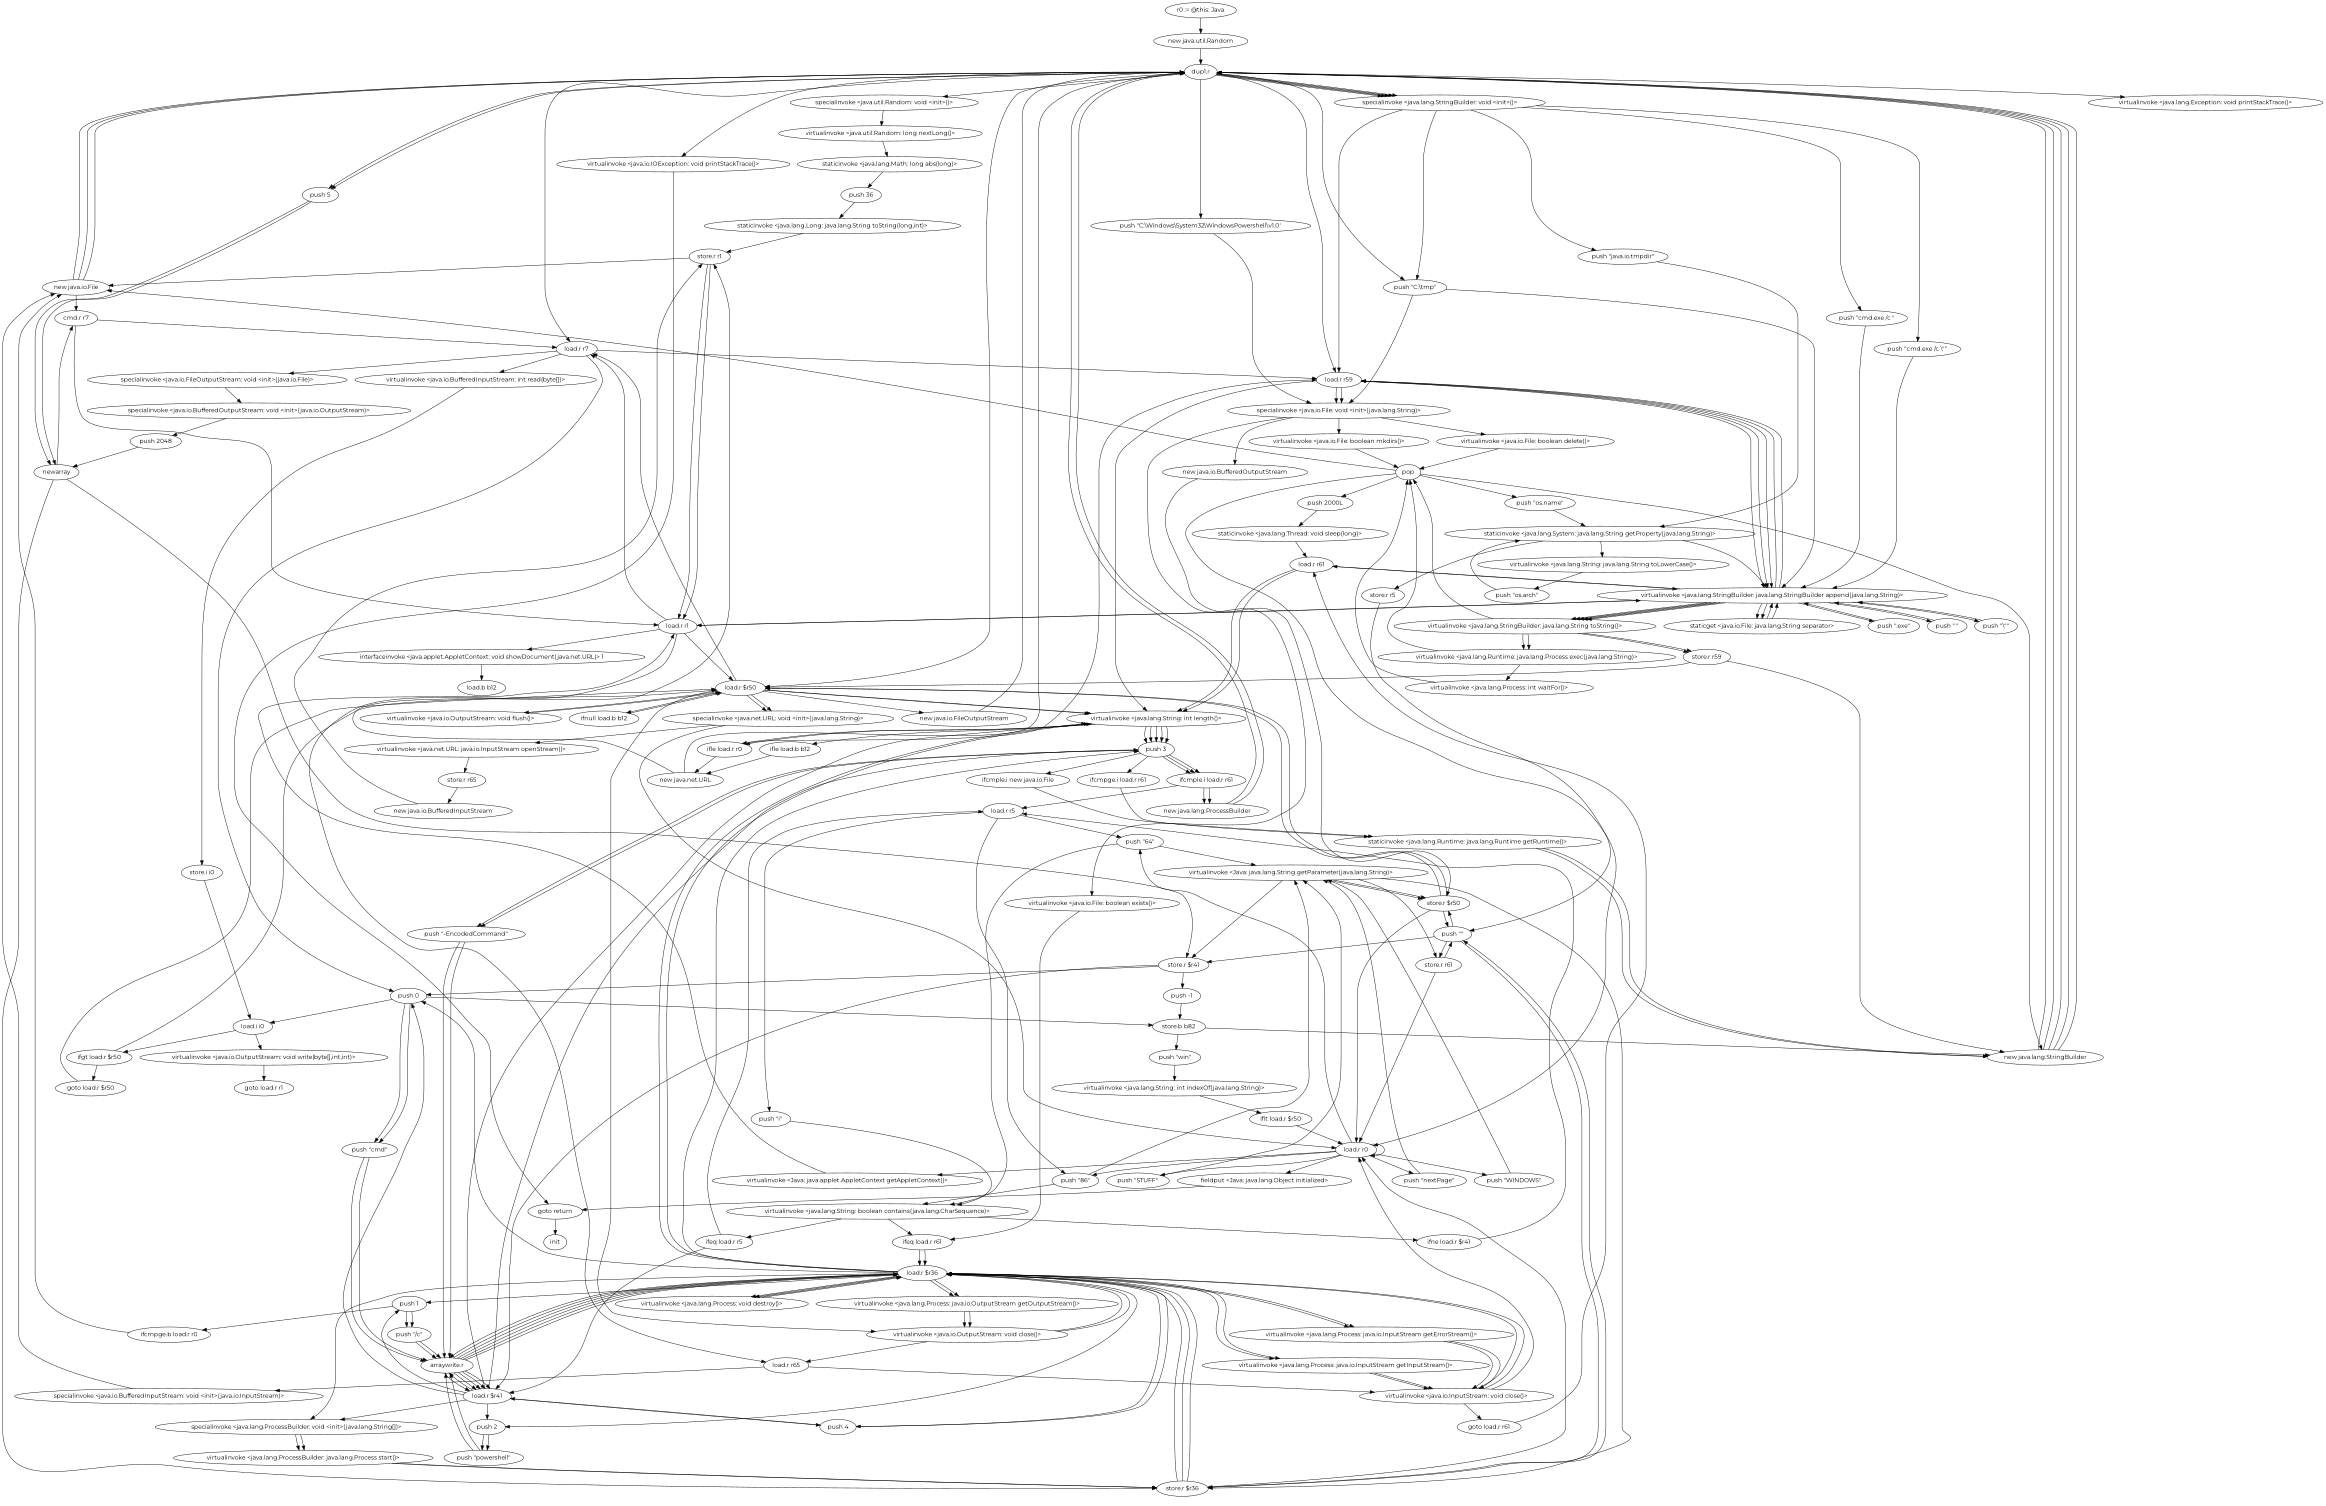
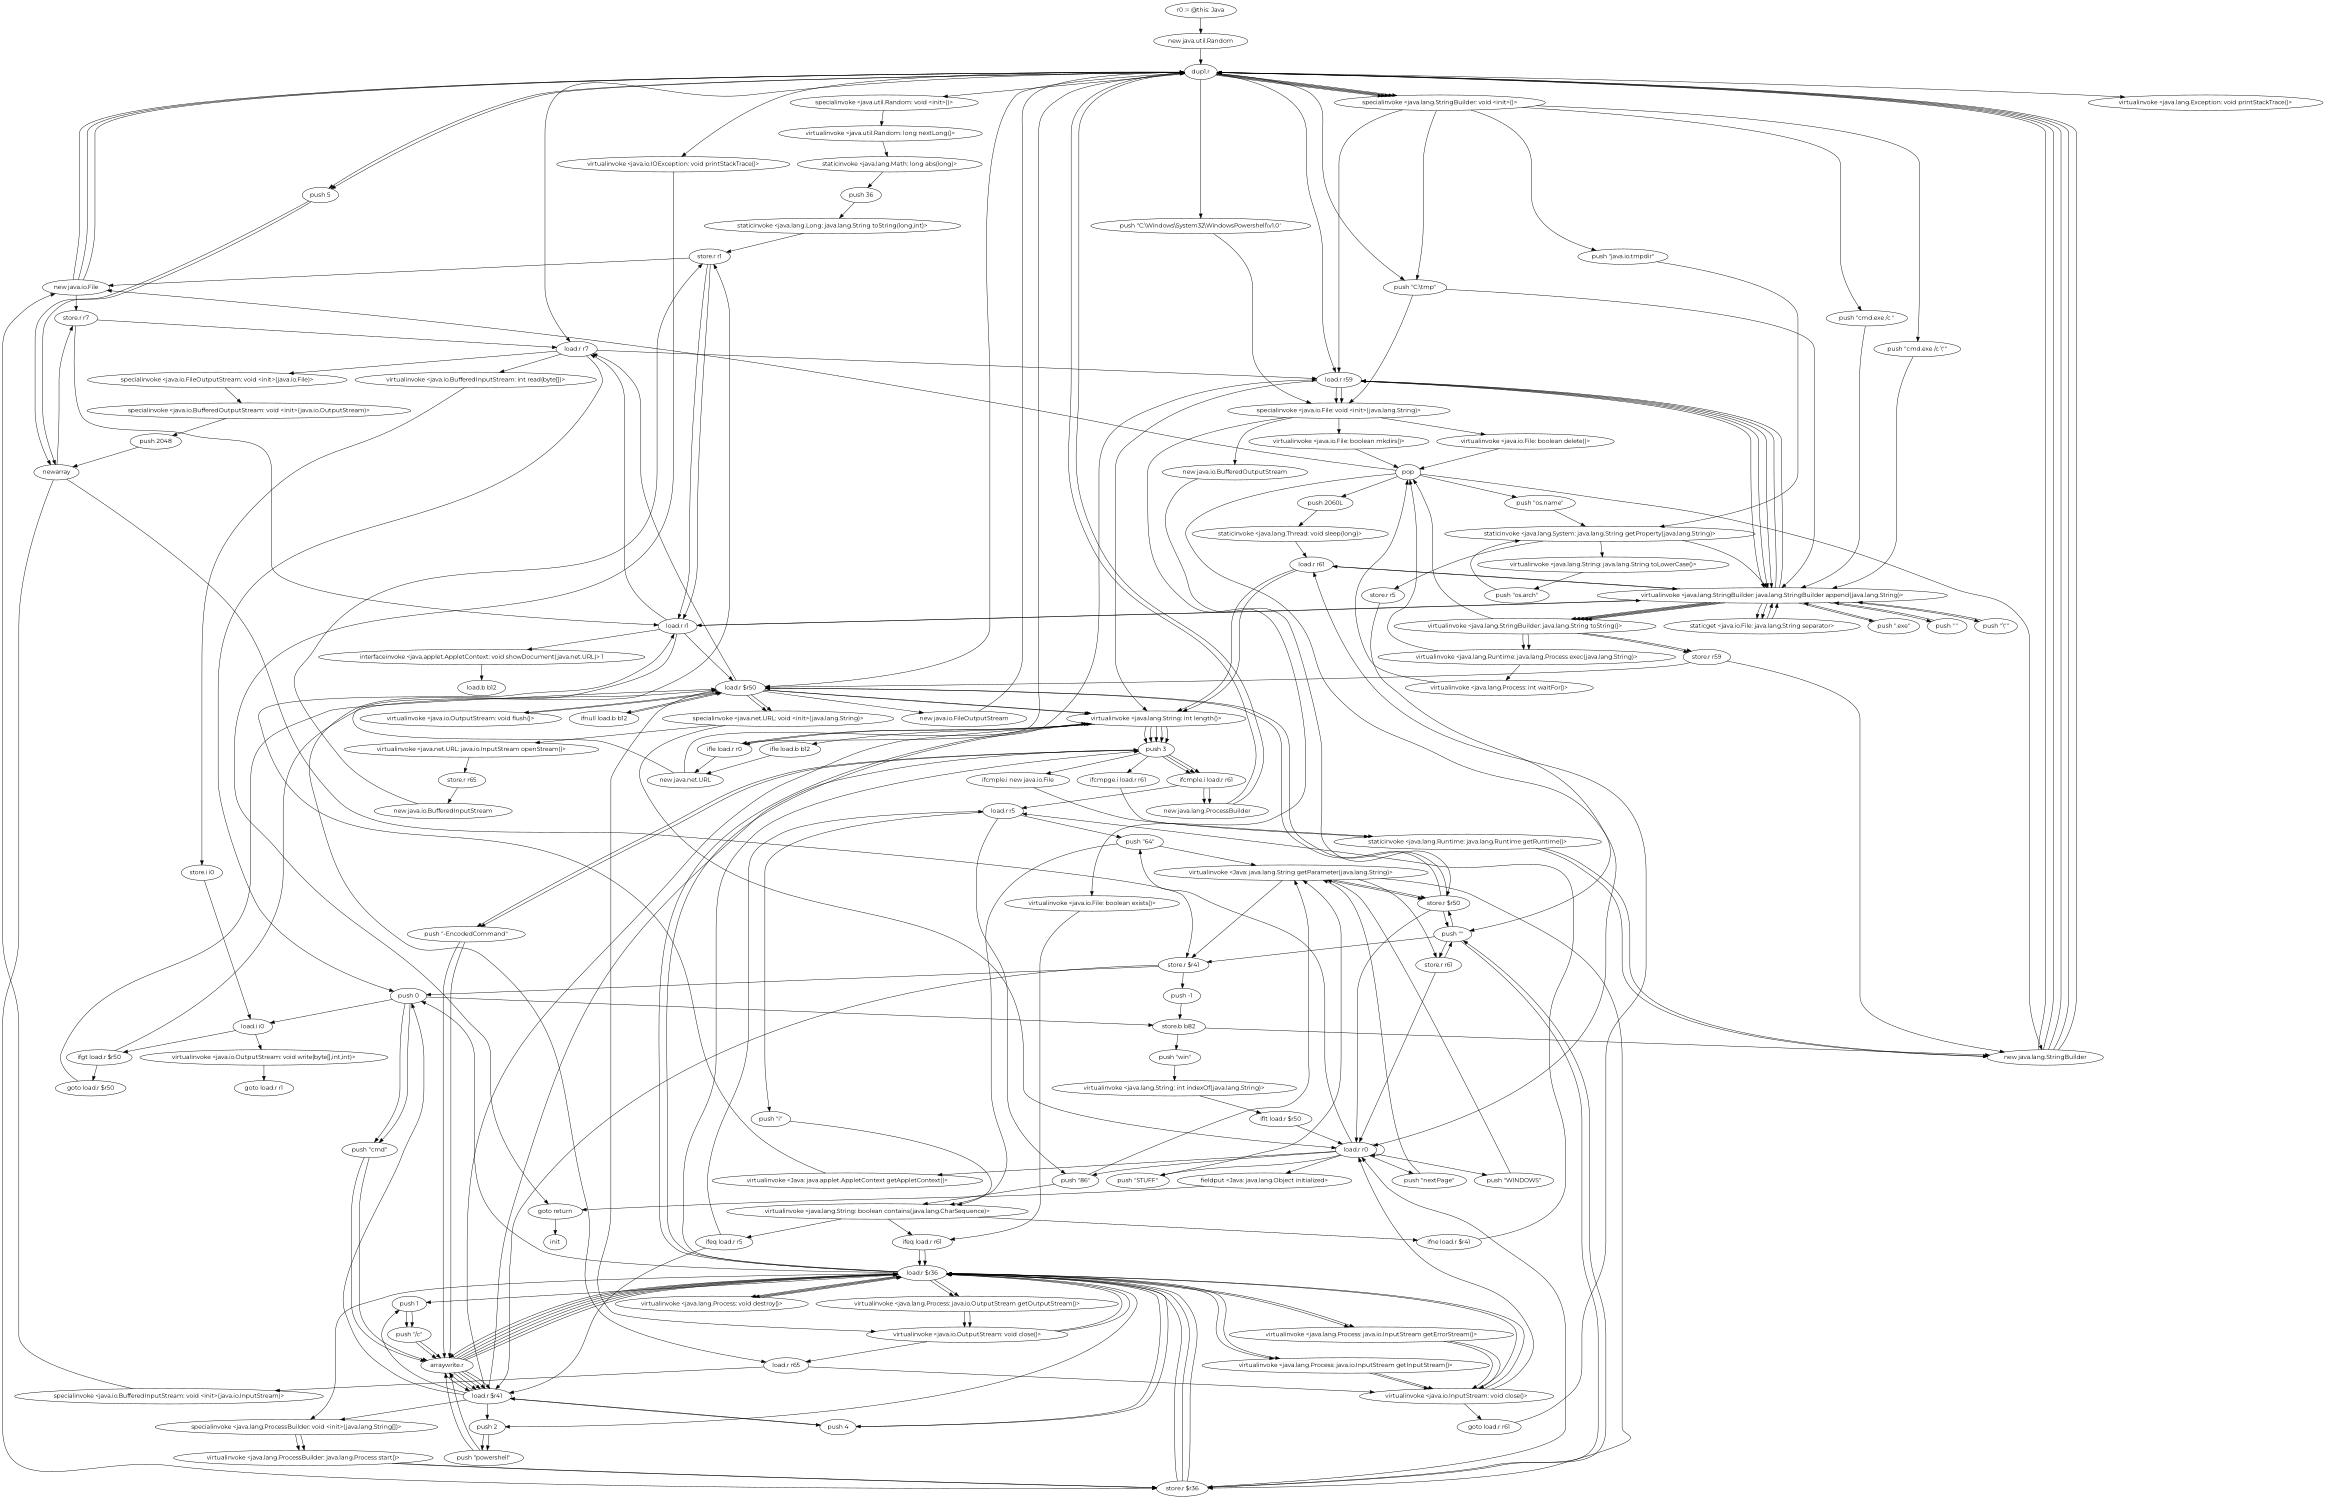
node "cmd.r r7": label "cmd.r r7" -> "store.r r7"
node "push 2000L": label "push 2000L" -> "push 2060L"
node "ifcmpge.b load.r r0": removed
